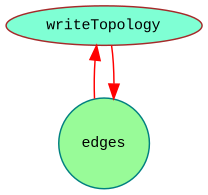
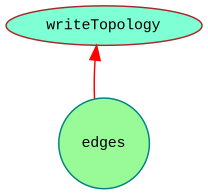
edge "writeTopology" -> "edges": removed
